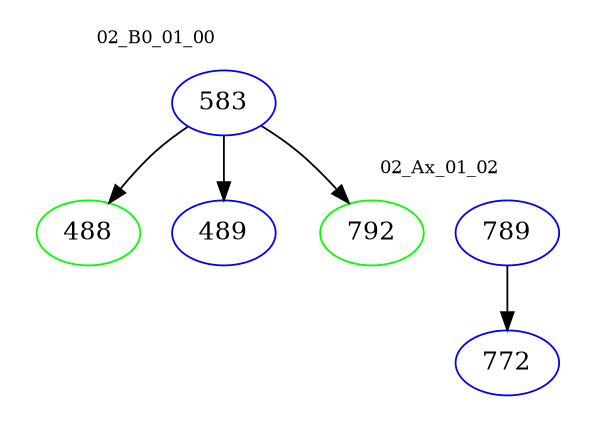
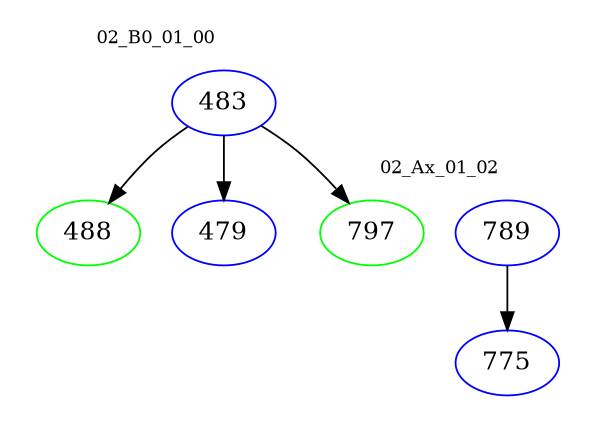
node "583": label "583" -> "483"
node "489": label "489" -> "479"
node "792": label "792" -> "797"
node "772": label "772" -> "775"
